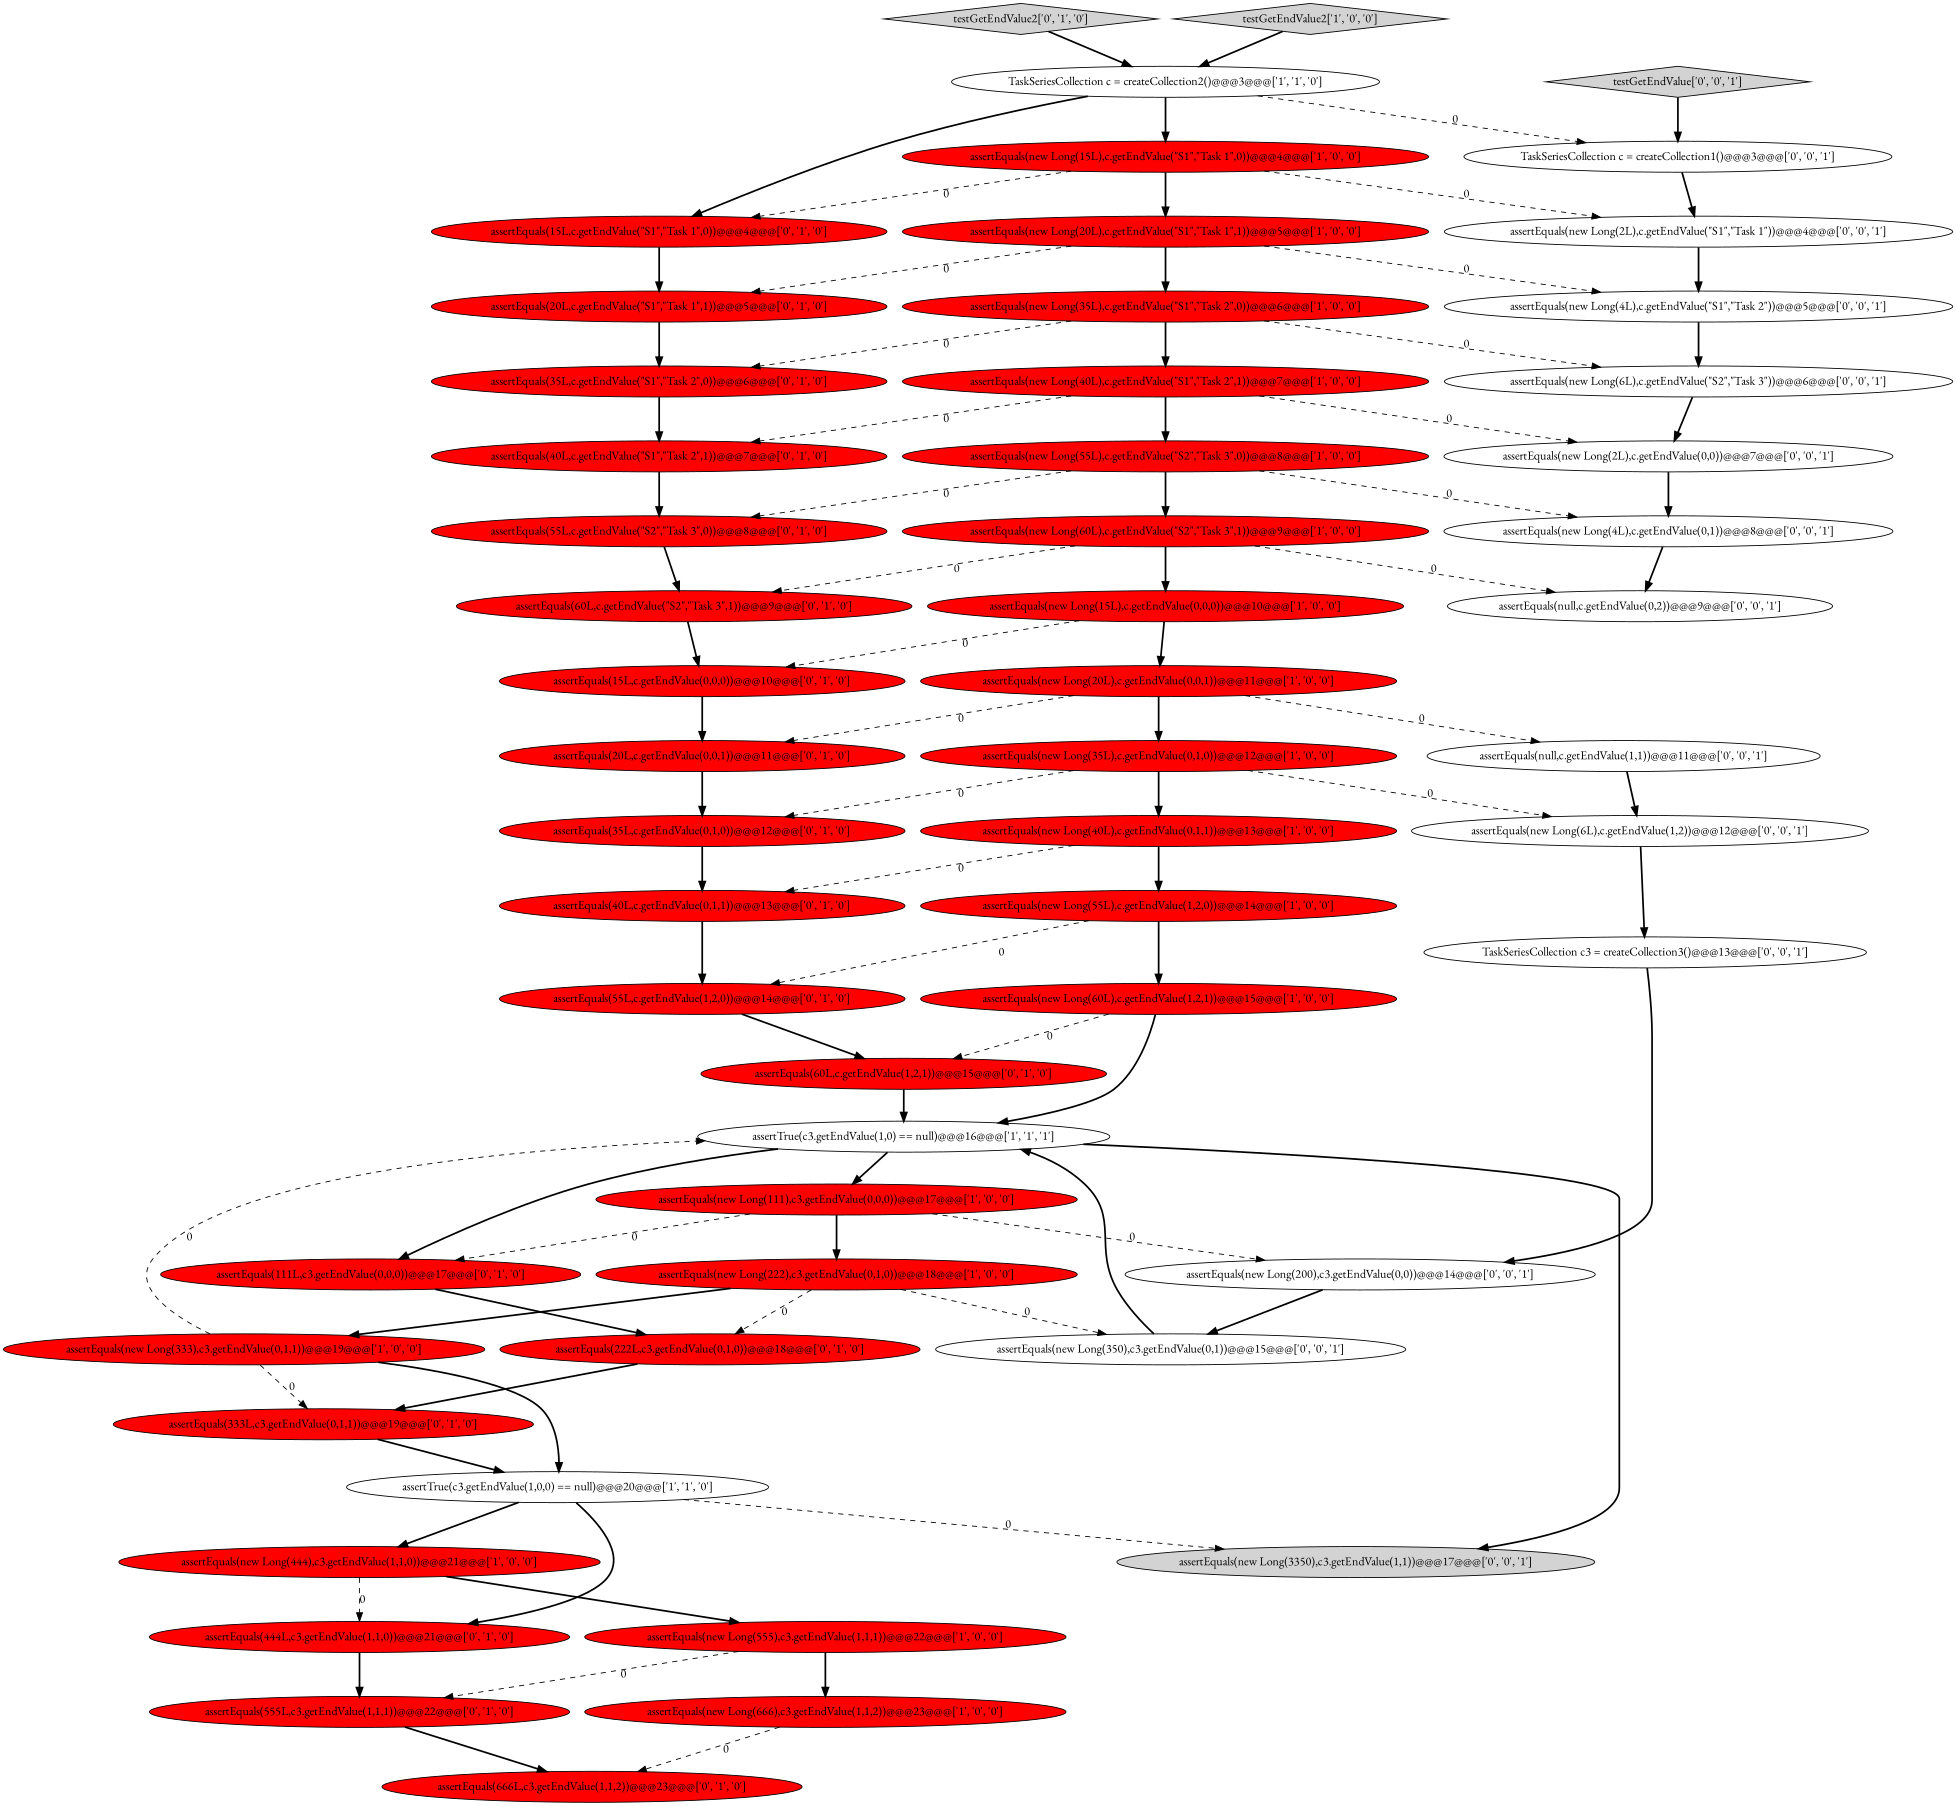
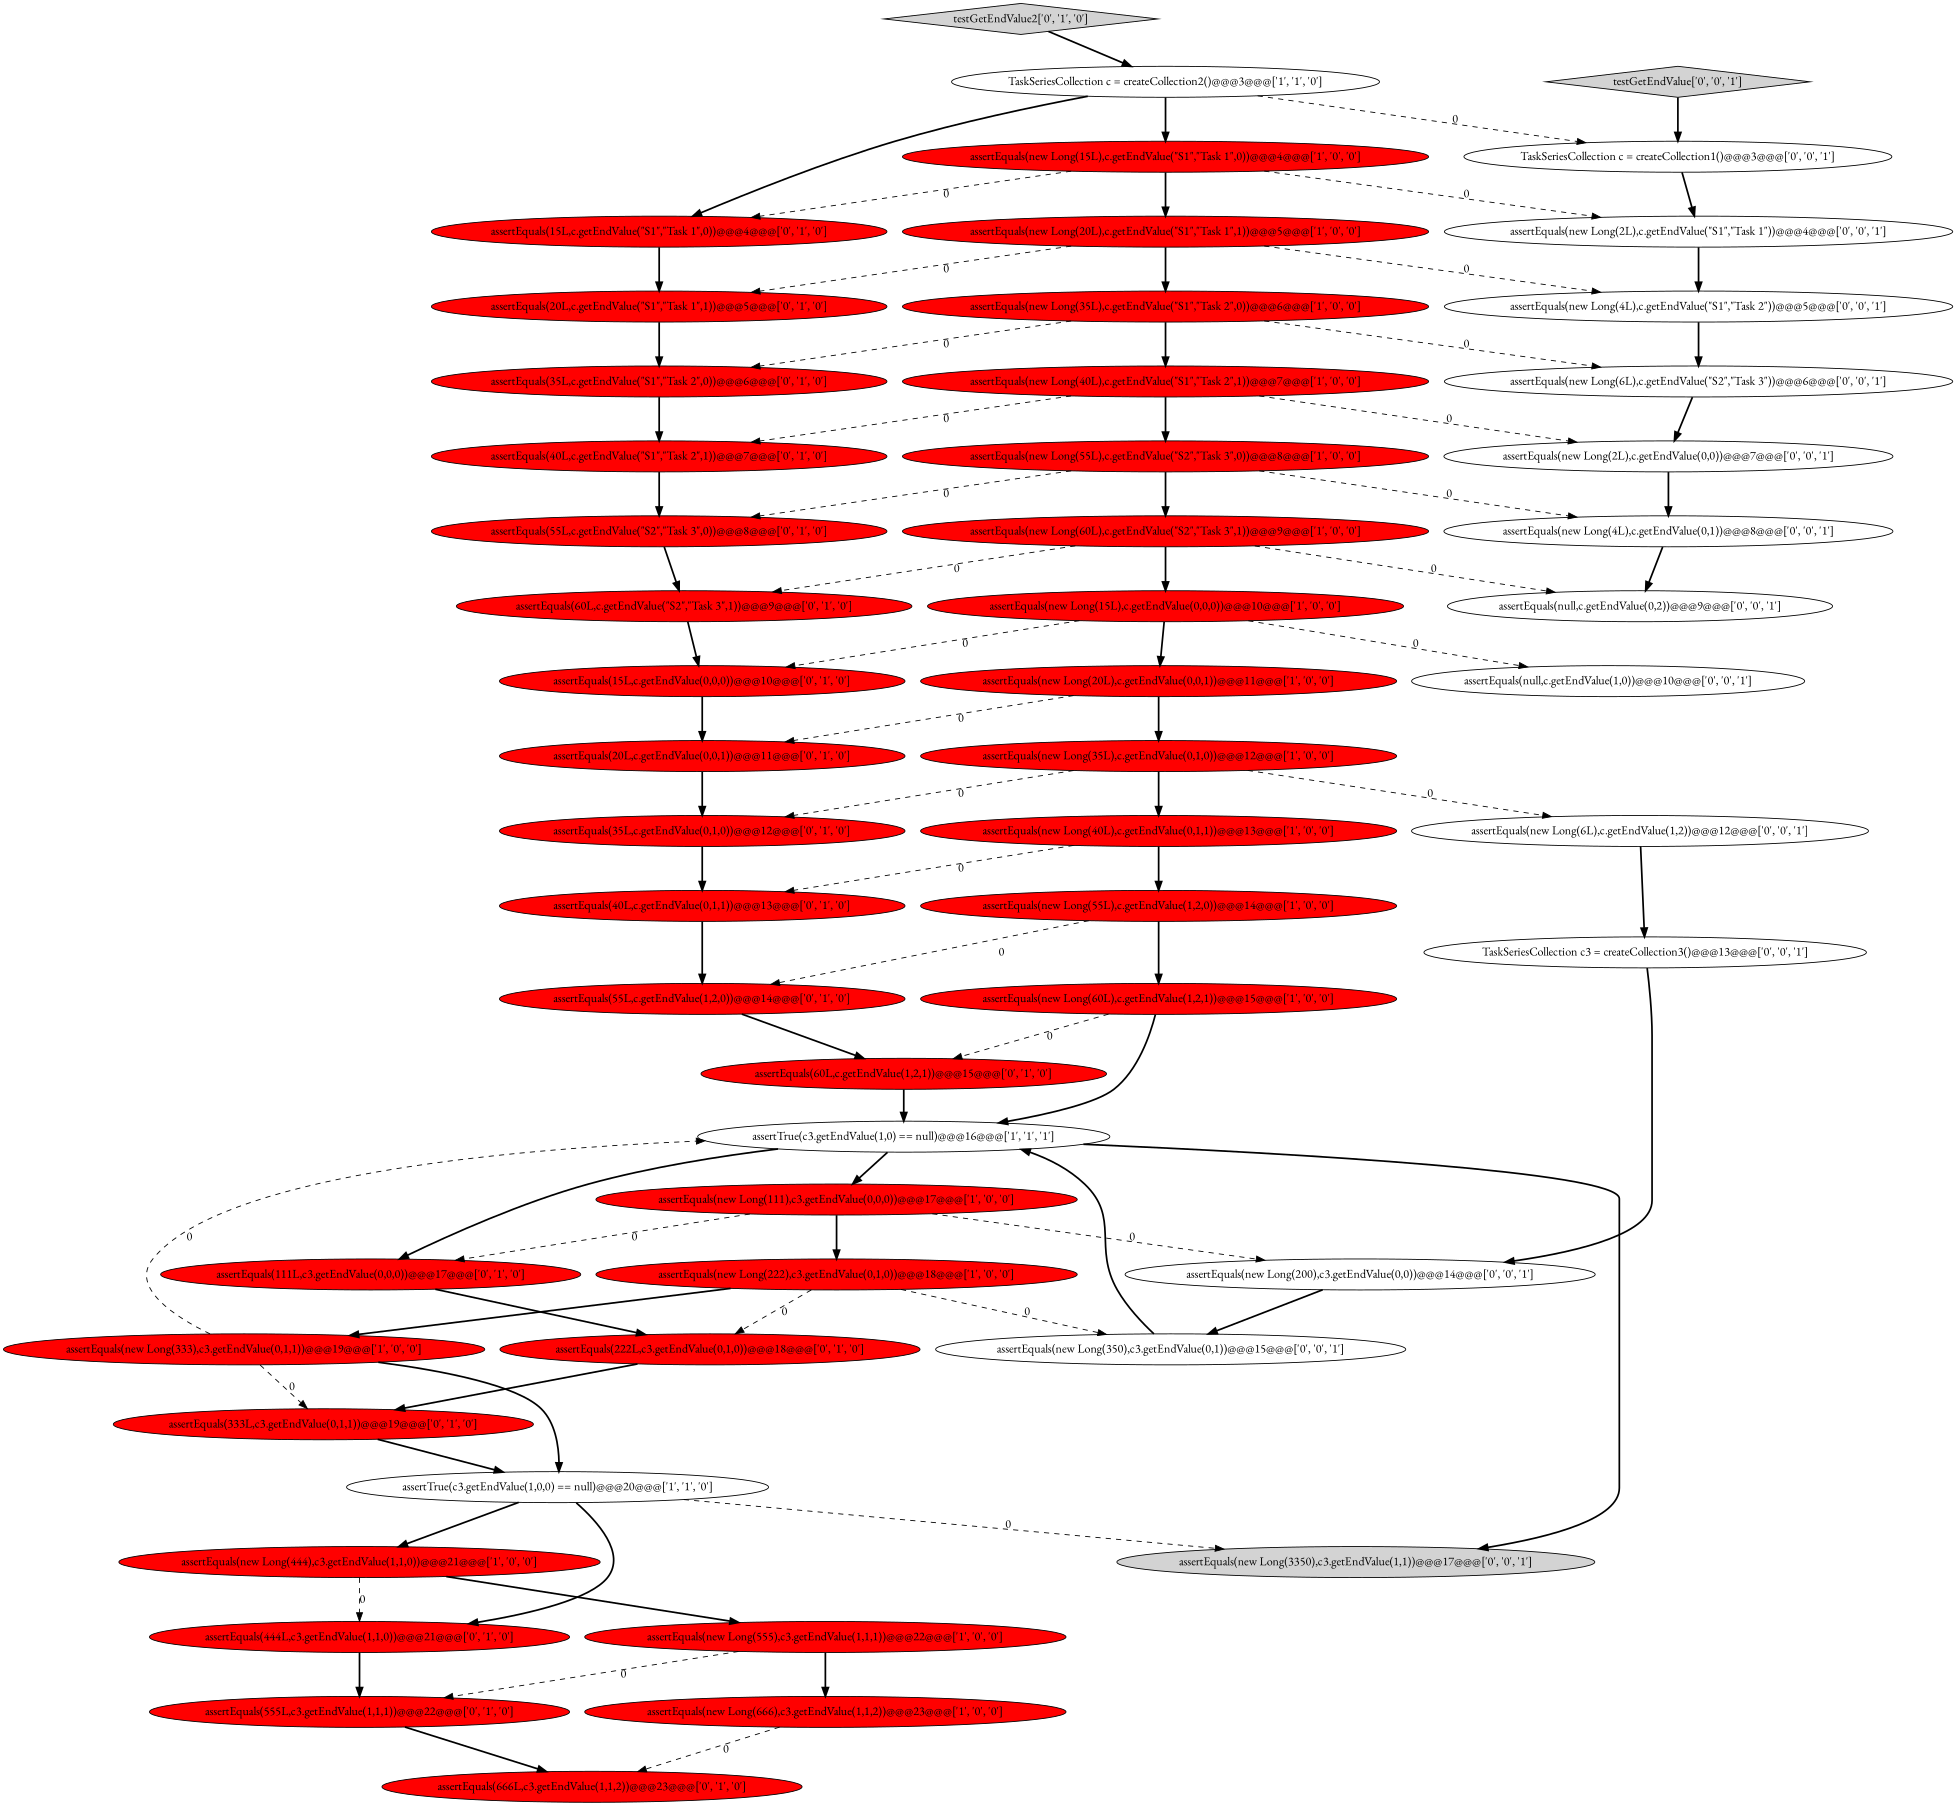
node "testGetEndValue2['1', '0', '0']": removed
node "assertEquals(null,c.getEndValue(1,0))@@@10@@@['0', '0', '1']": added
node "assertEquals(null,c.getEndValue(1,1))@@@11@@@['0', '0', '1']": removed
